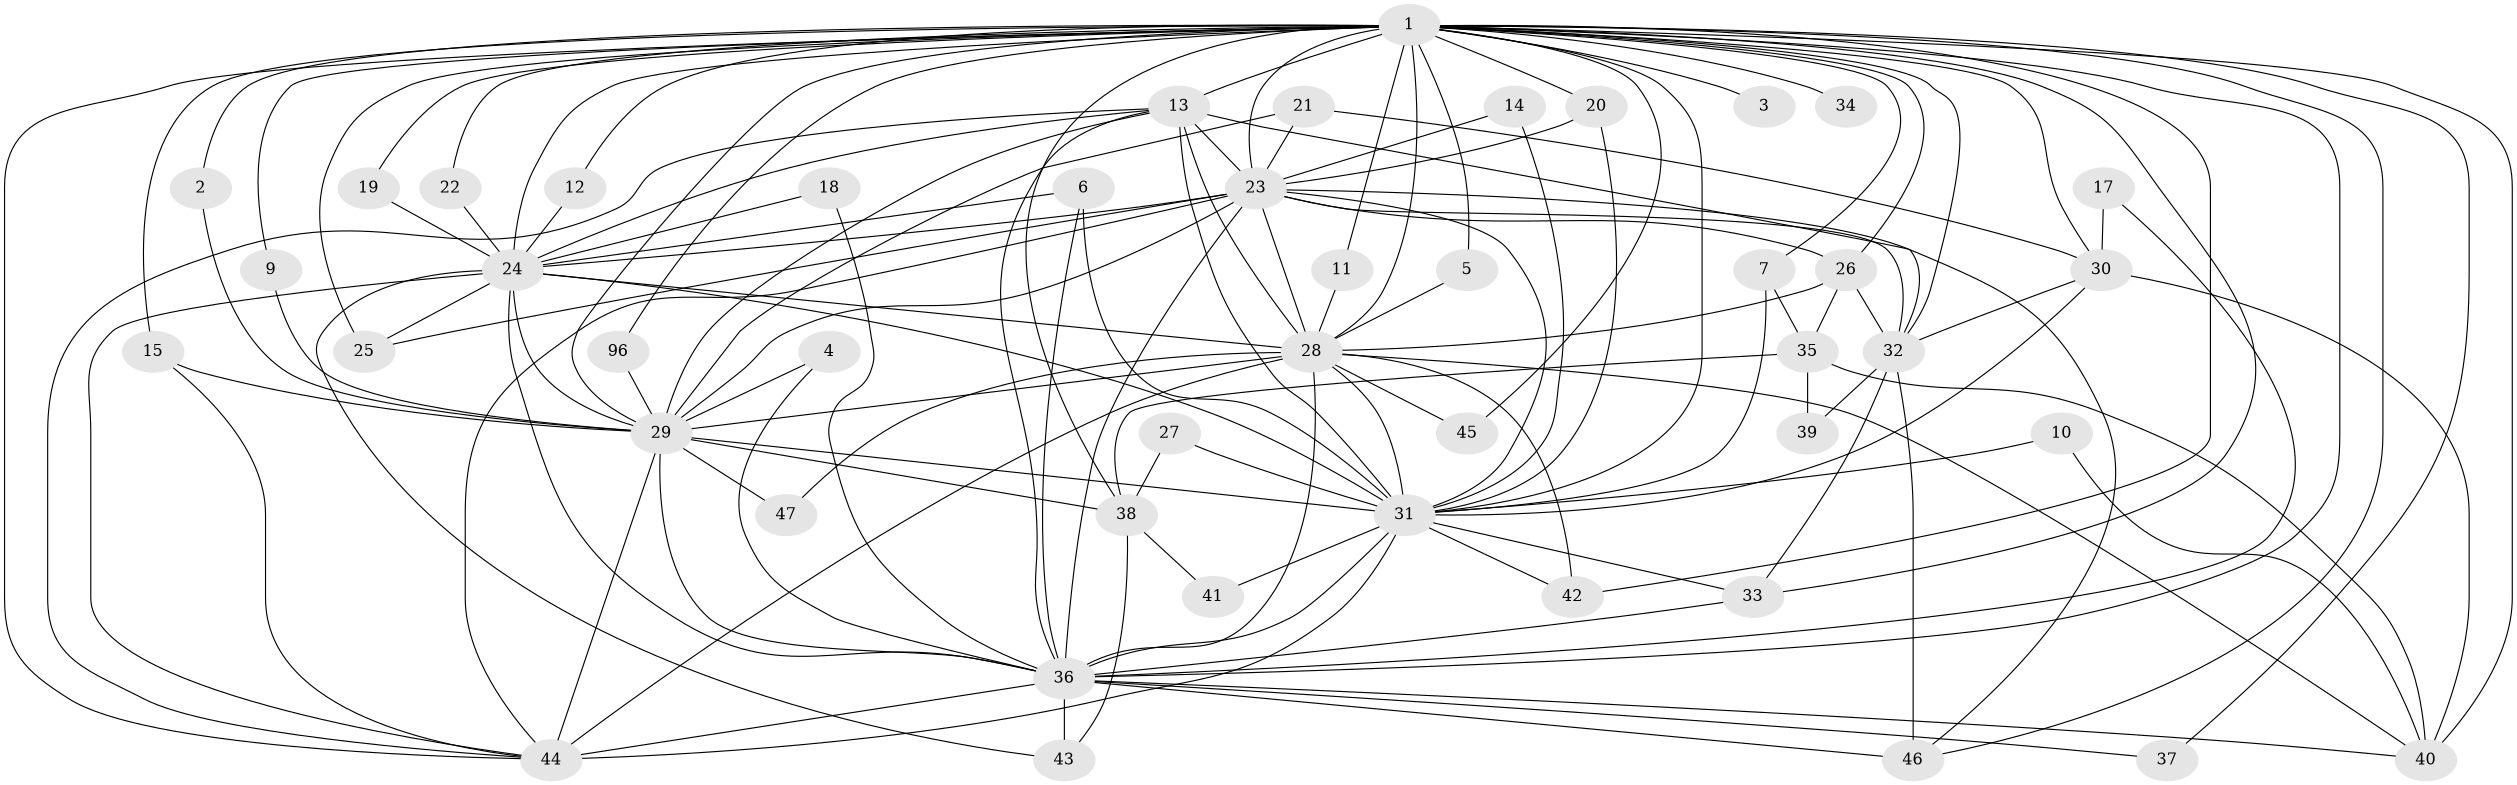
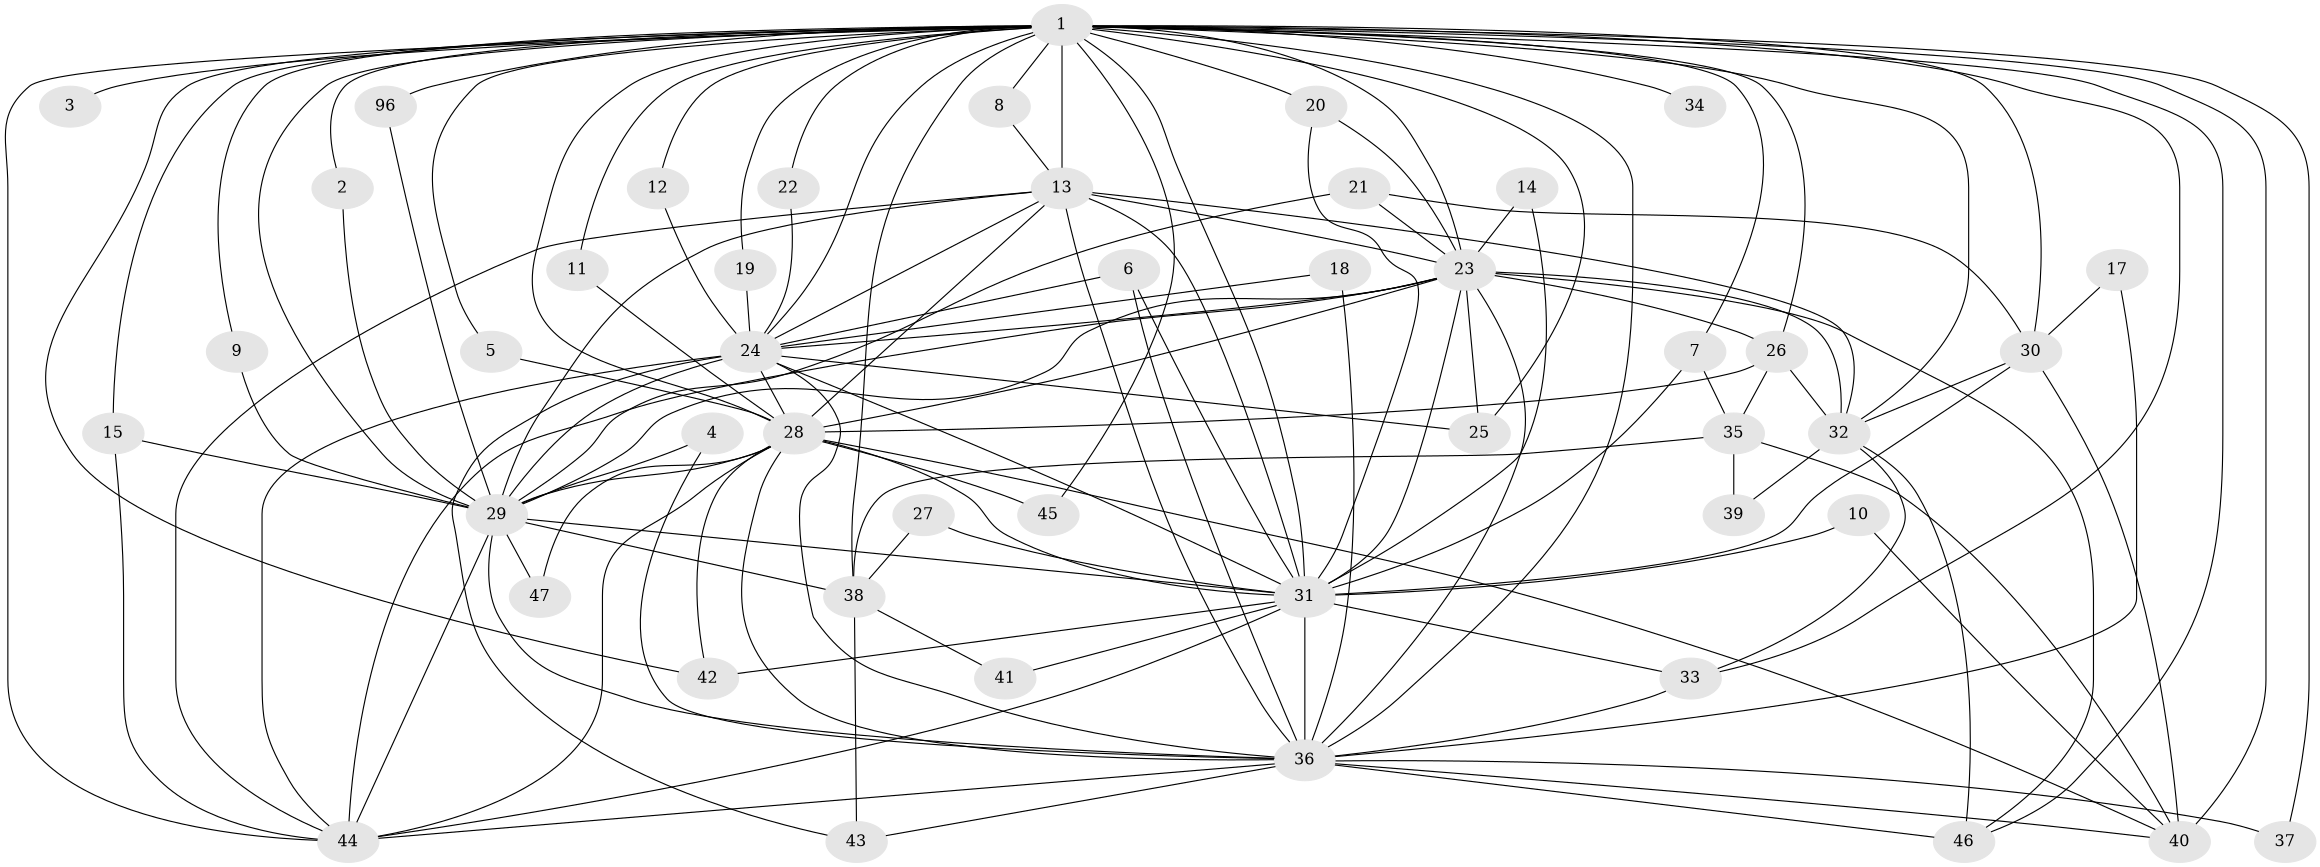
node "8": added
